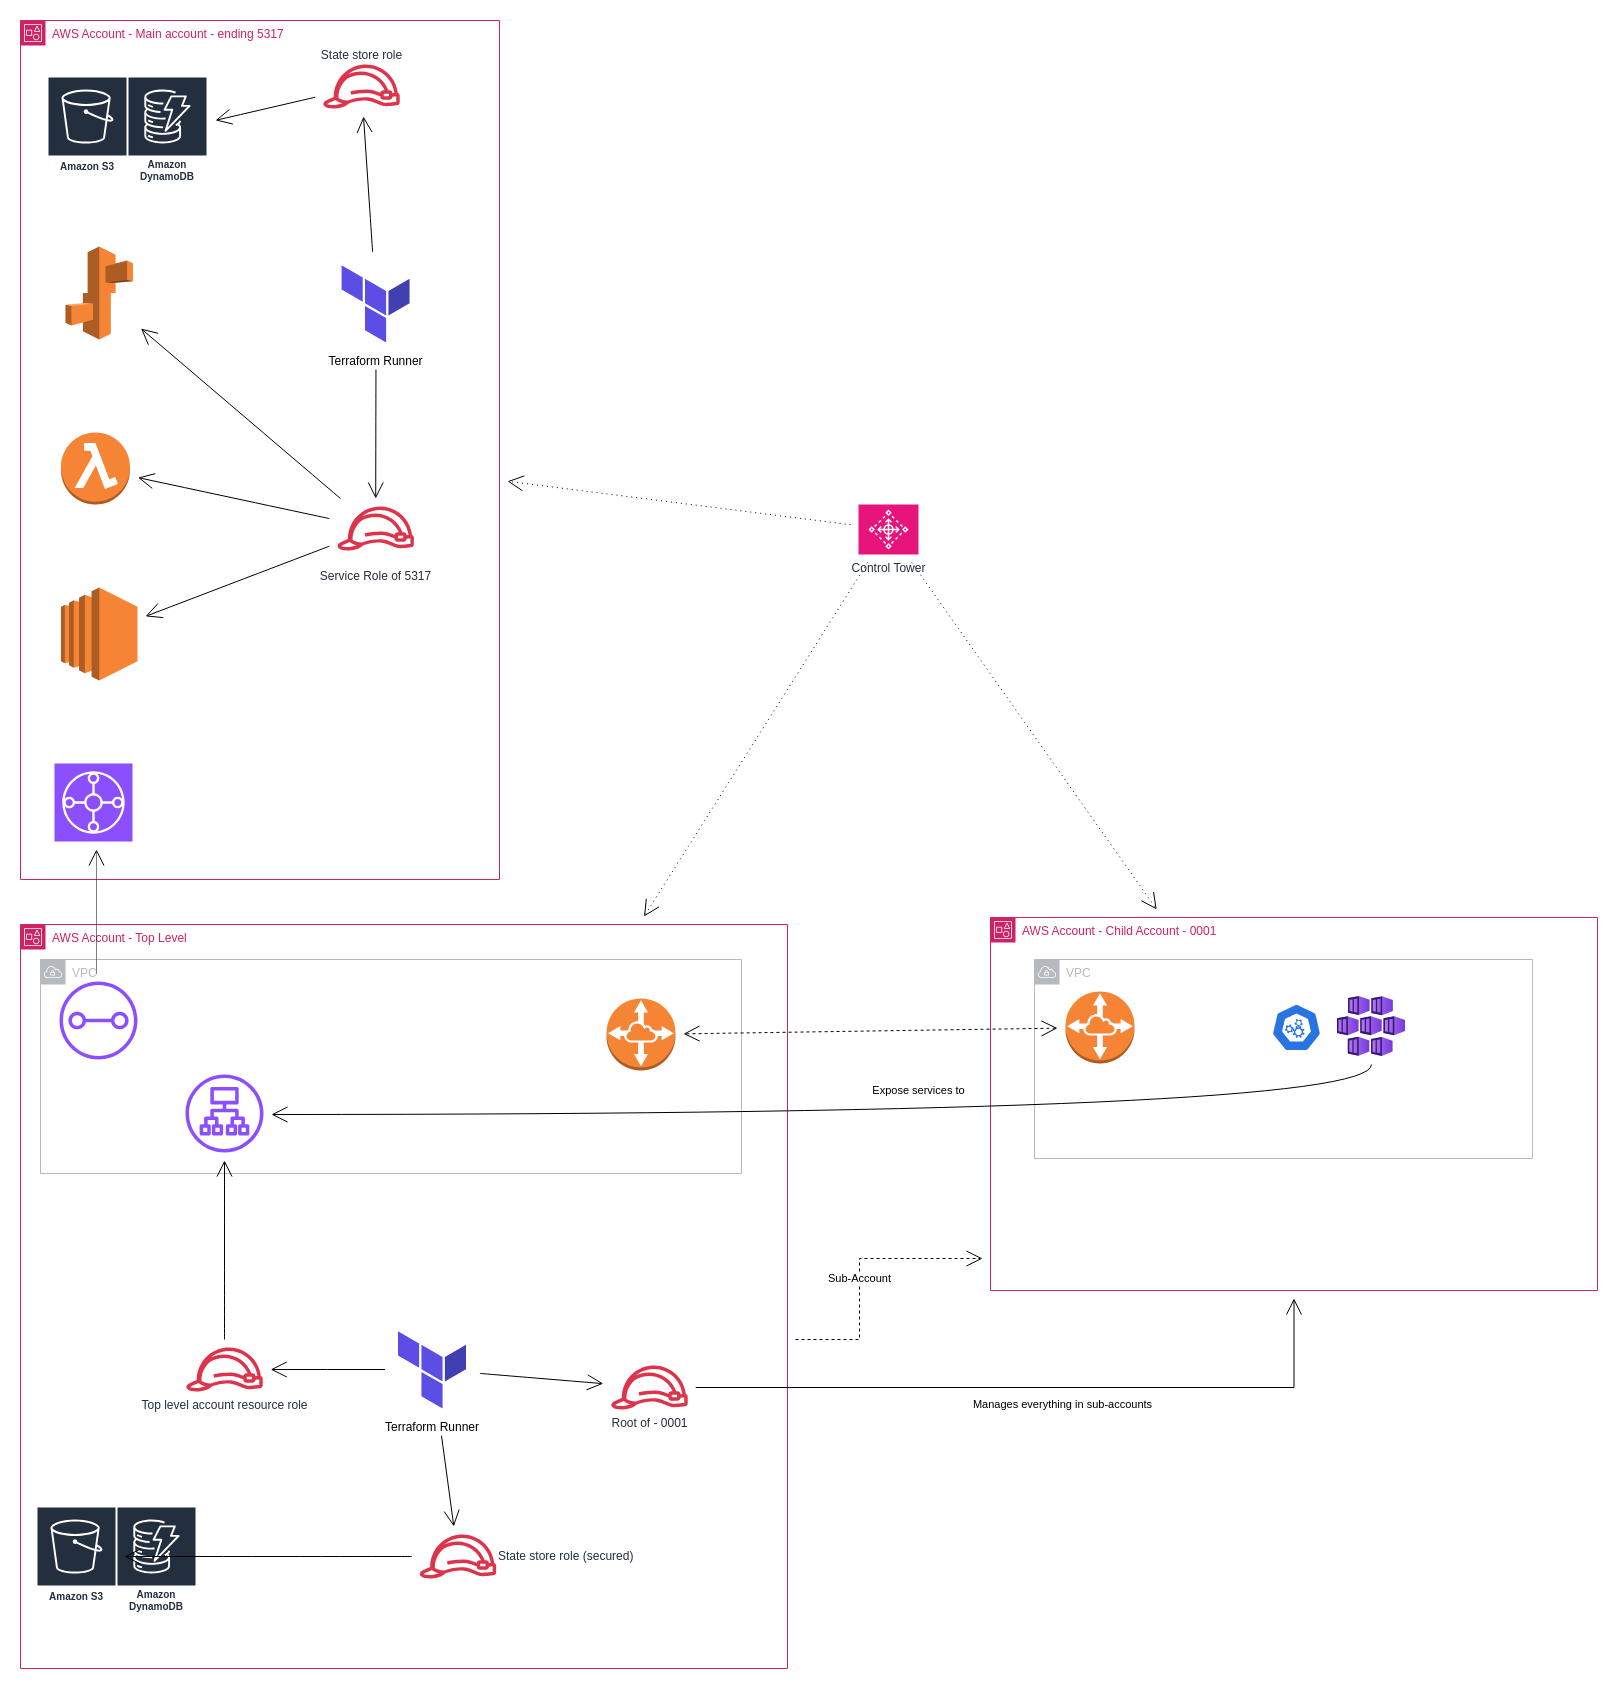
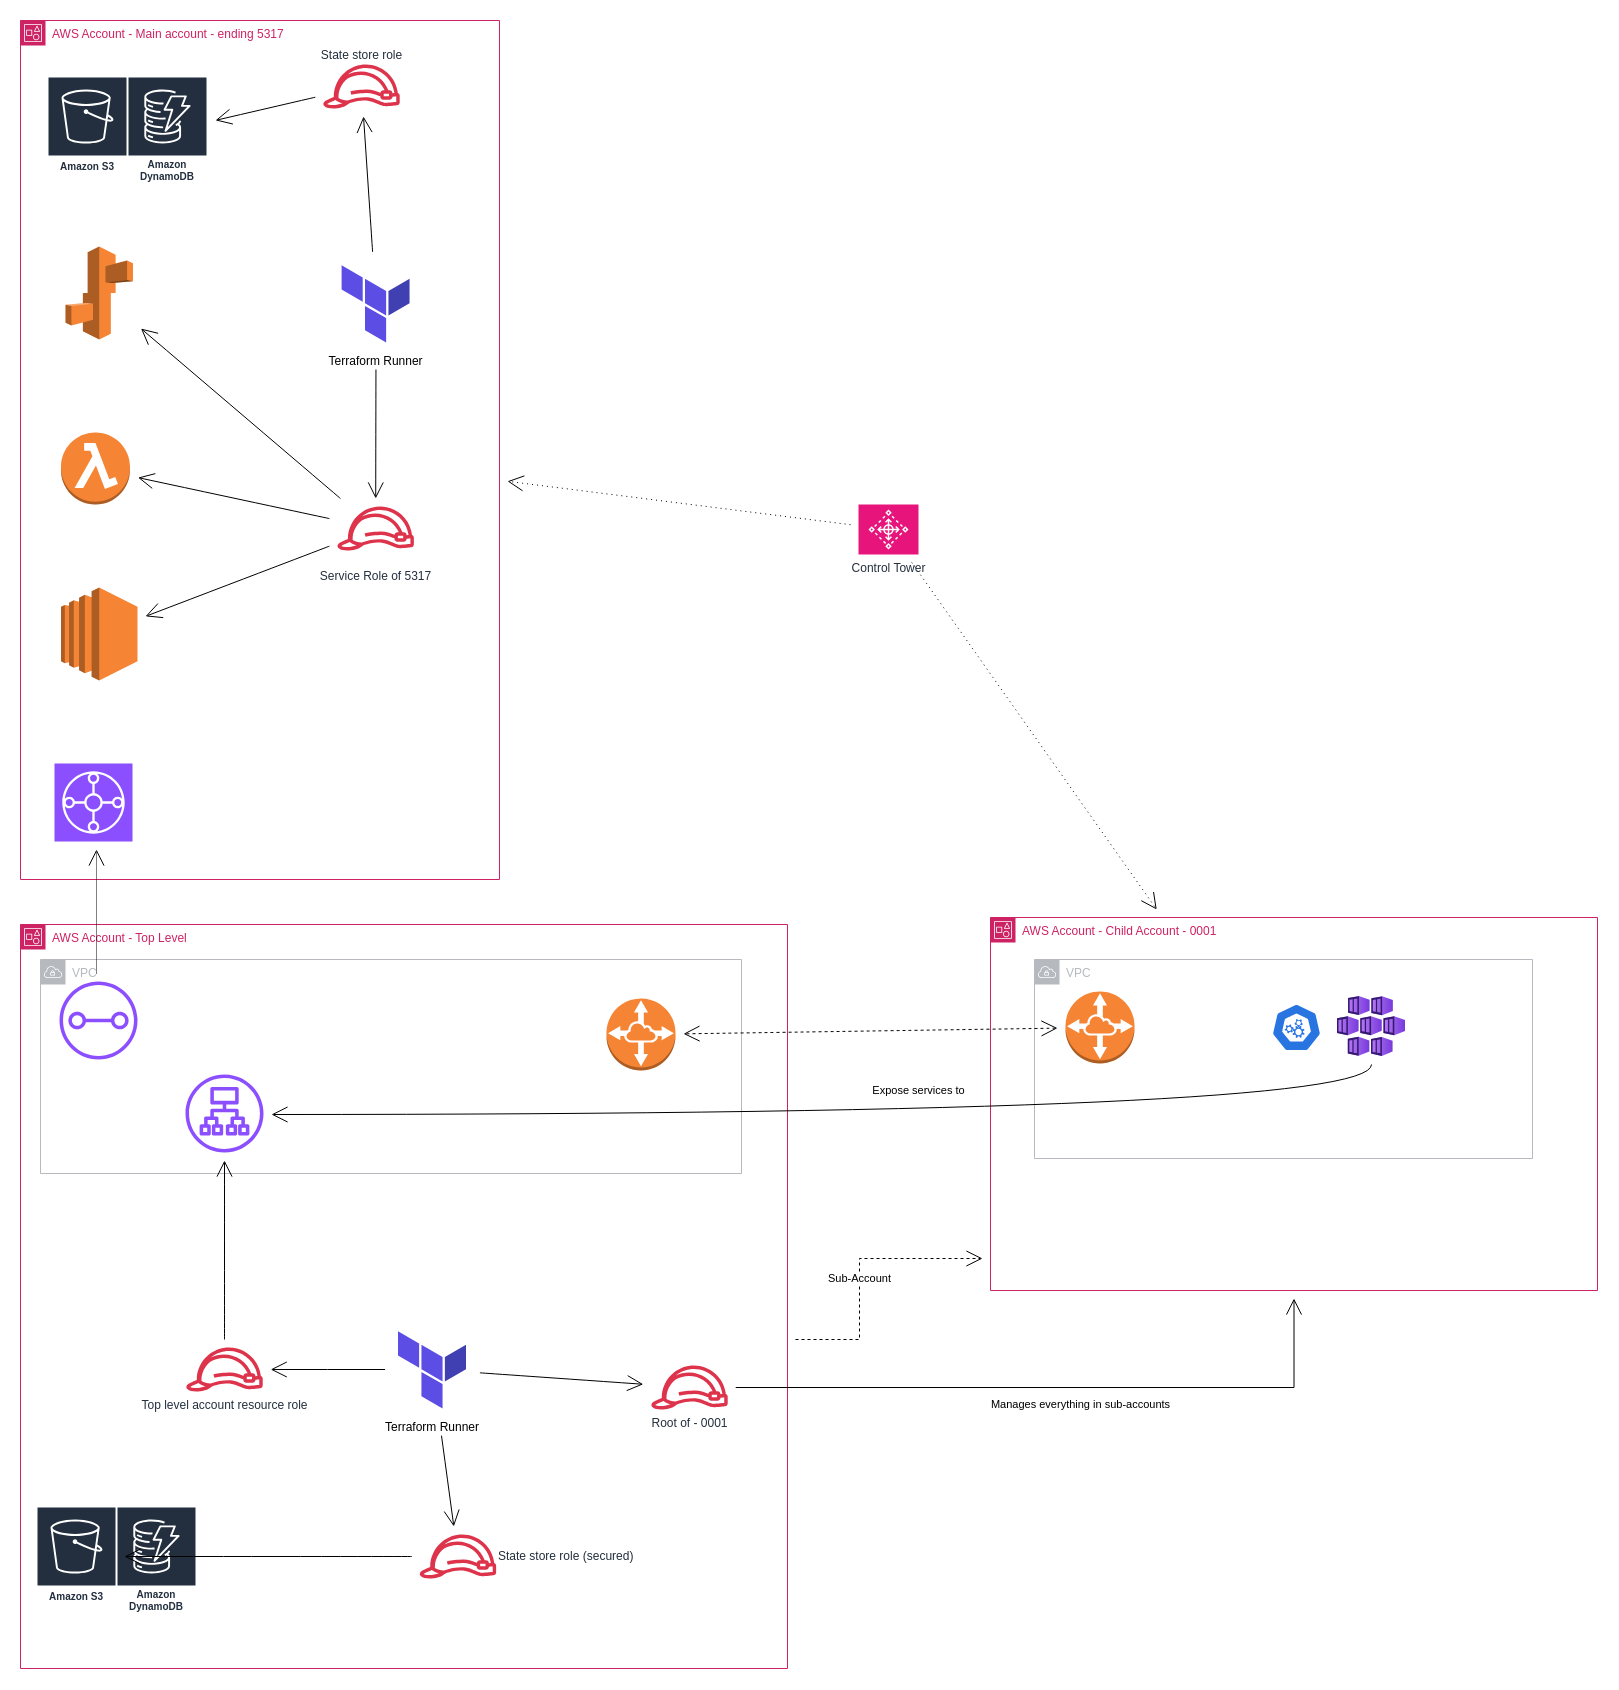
edge "Control Tower" -> "AWS Account - Top Level": removed
node "Root of - 0001": moved (650, 1388) -> (690, 1388)
